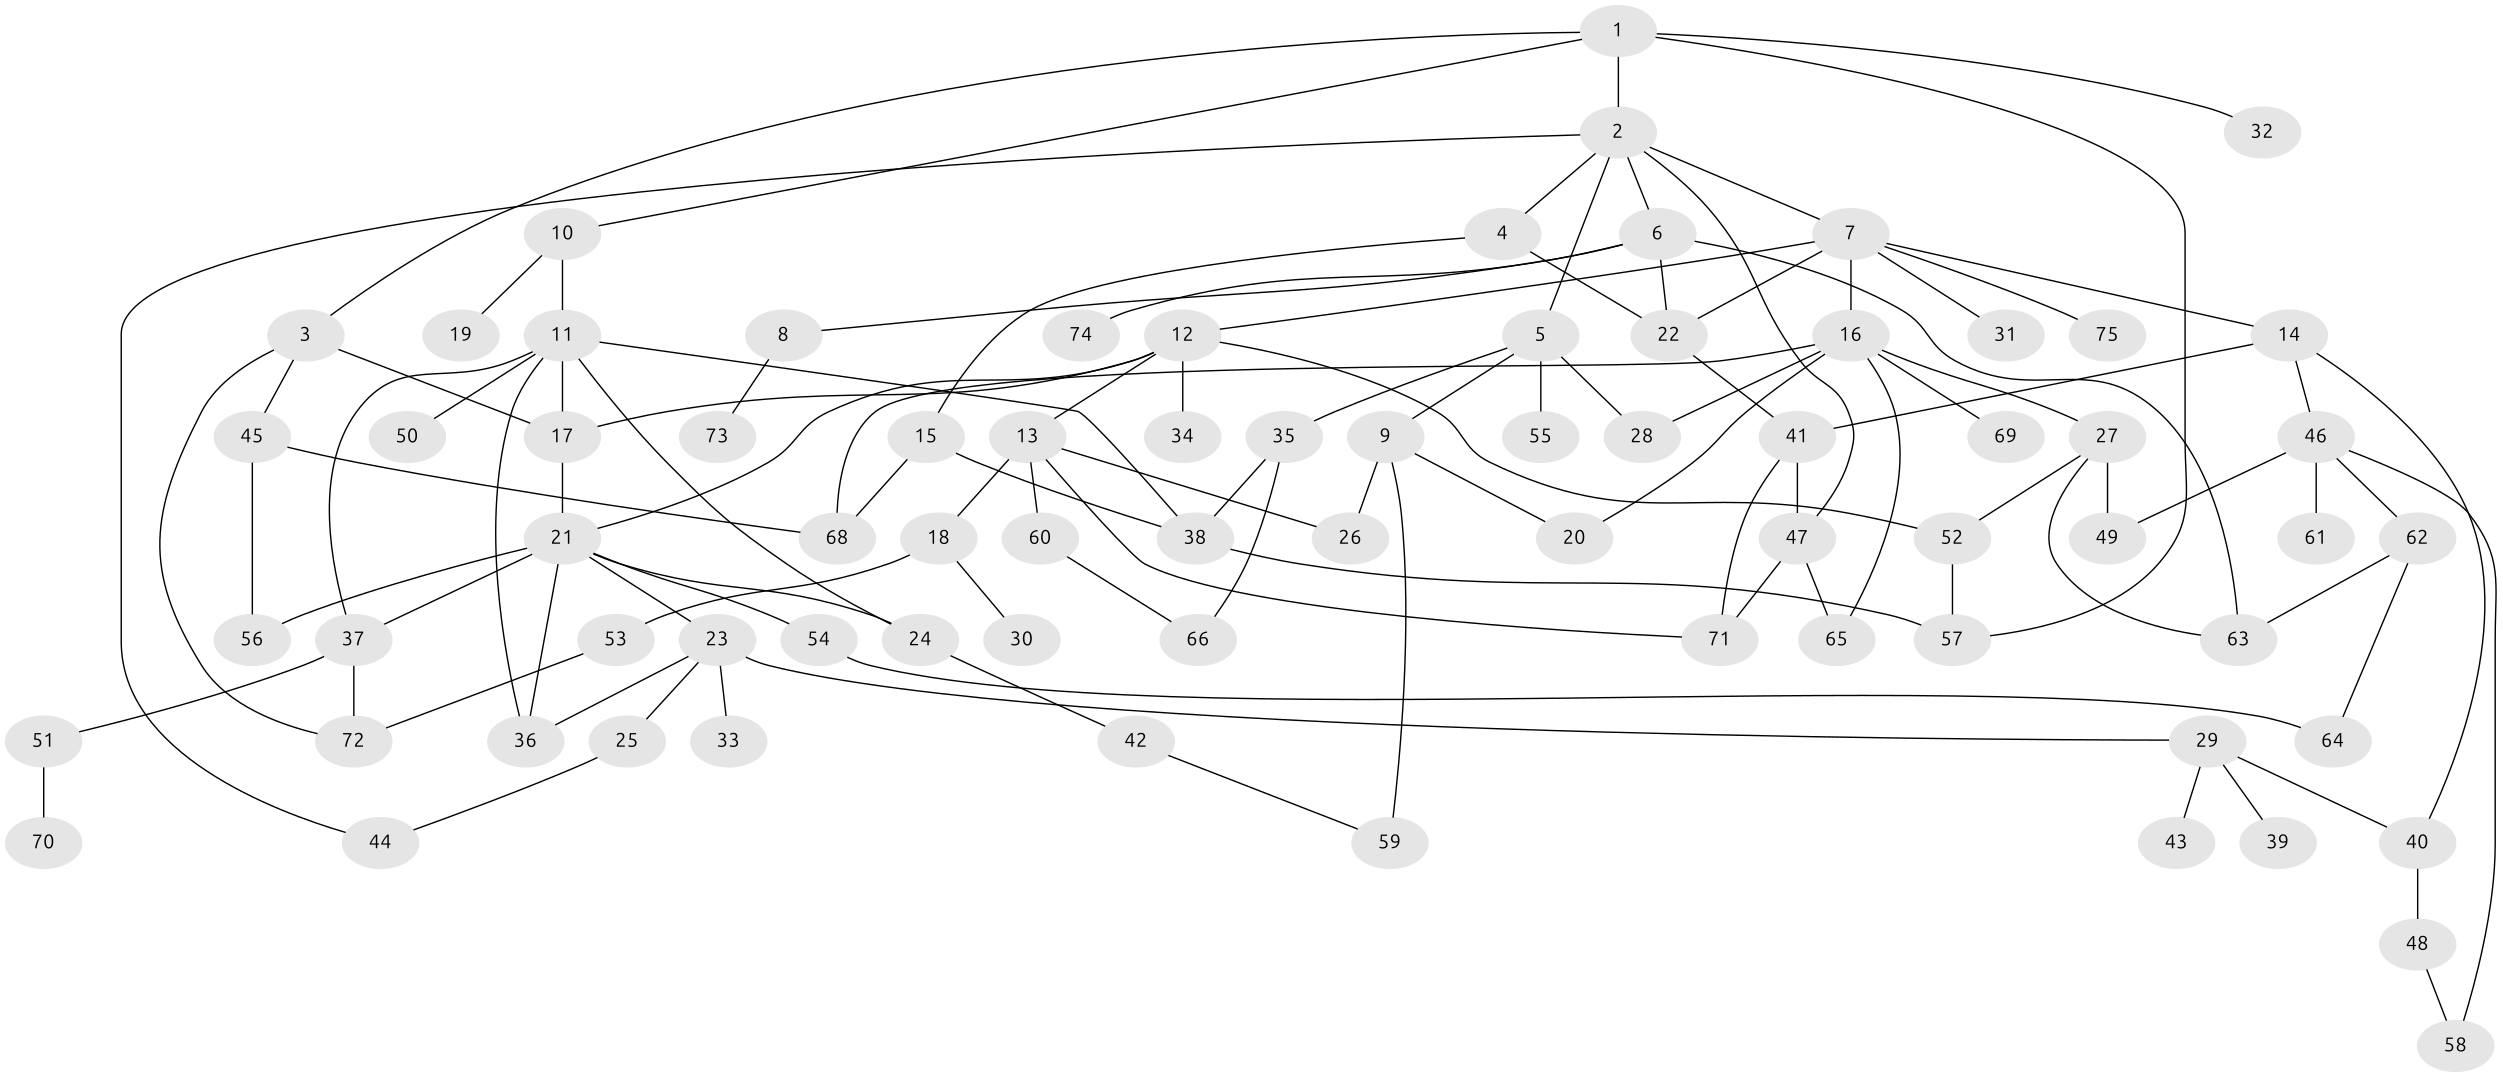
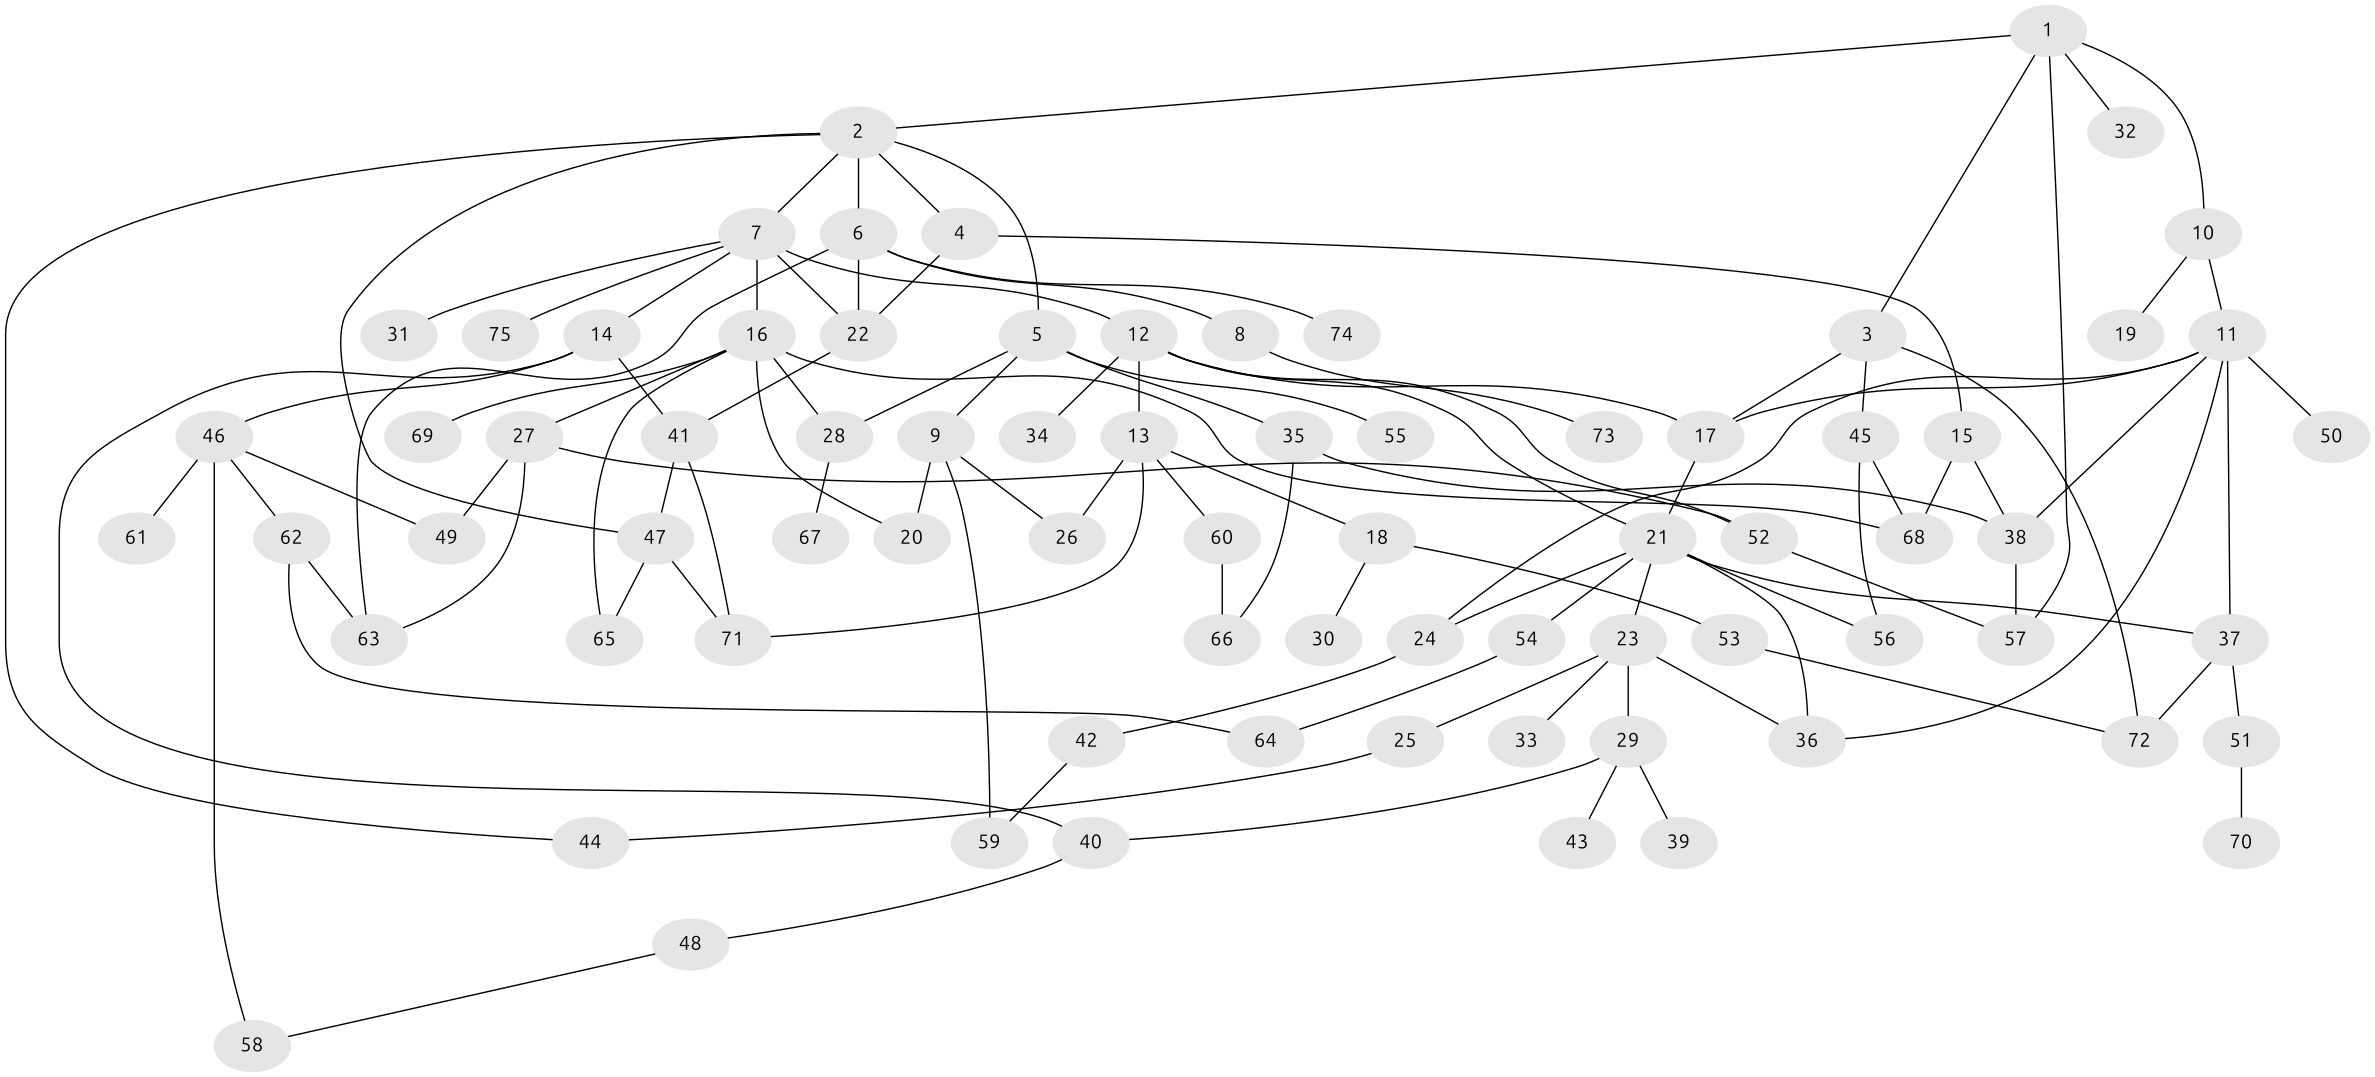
node "67": added
